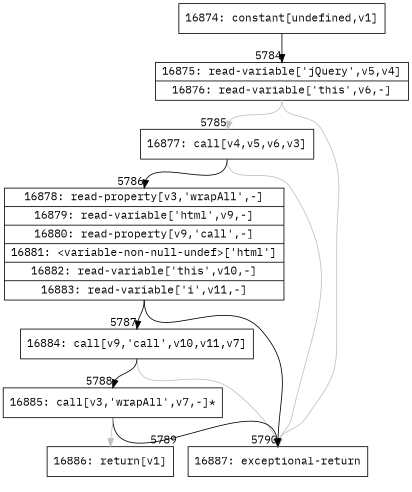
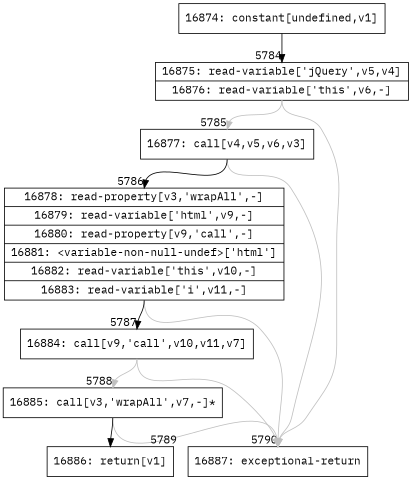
edge "16878: read-property[v3,'wrapAll',-]" -> "16887: exceptional-return": color black -> gray
edge "16884: call[v9,'call',v10,v11,v7]" -> "16885: call[v3,'wrapAll',v7,-]*": color black -> gray
edge "16885: call[v3,'wrapAll',v7,-]*" -> "16886: return[v1]": color gray -> black
edge "16885: call[v3,'wrapAll',v7,-]*" -> "16887: exceptional-return": color black -> gray
